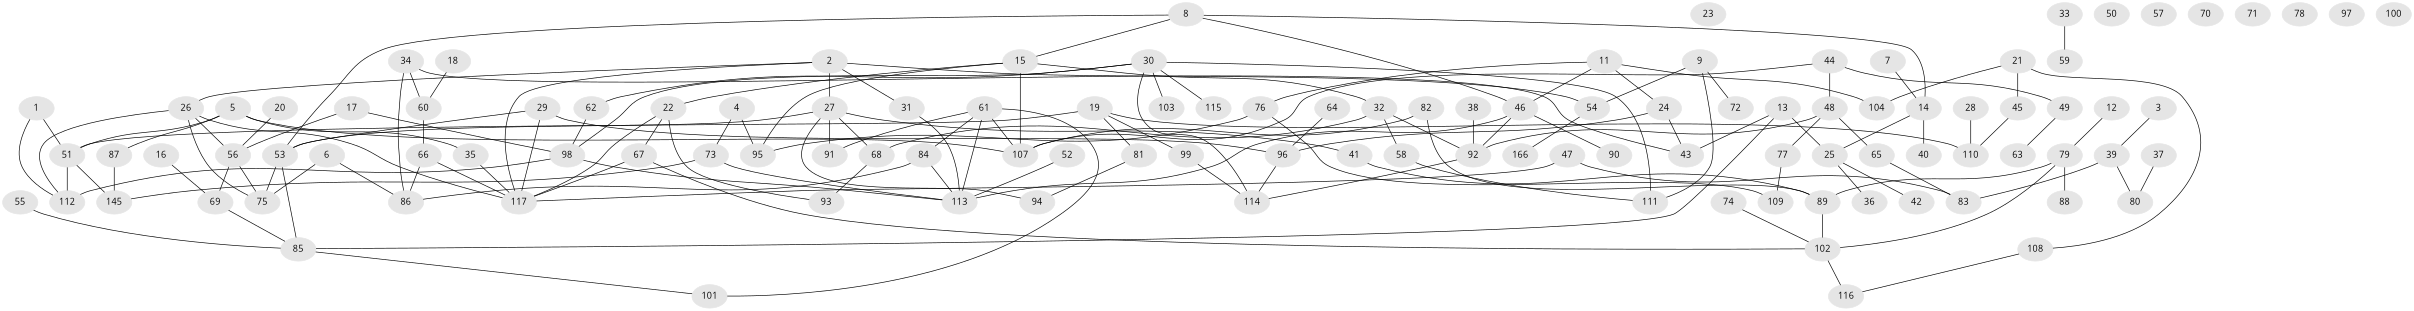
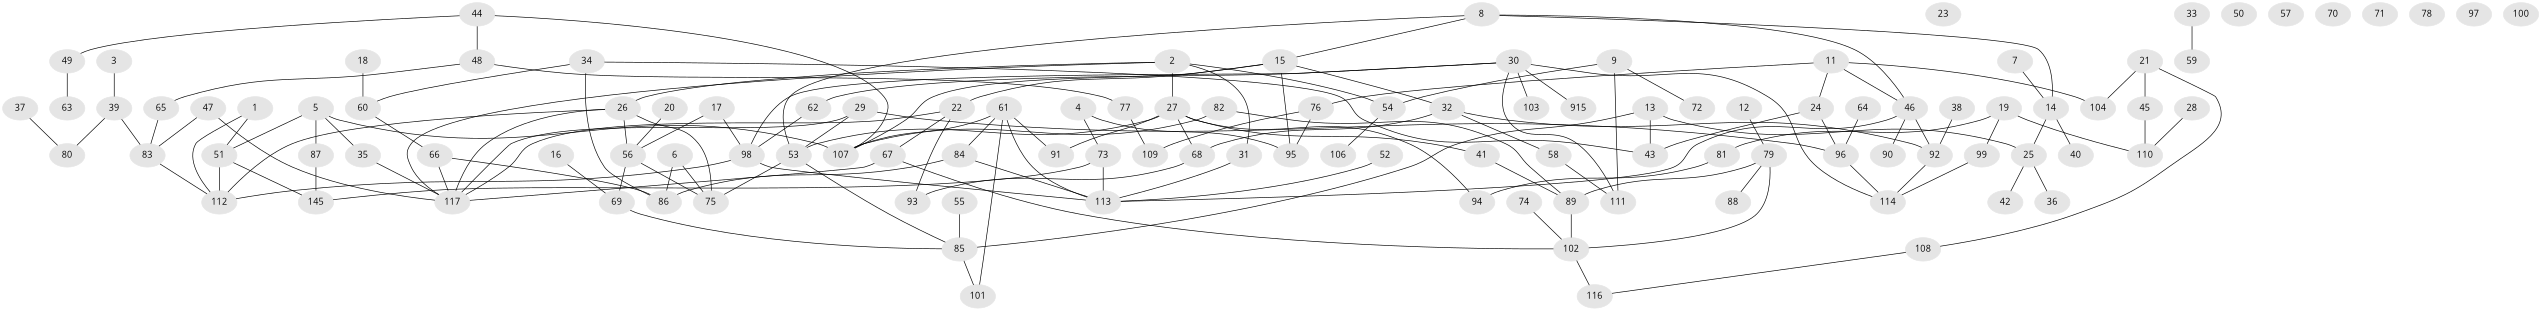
node "115": label "115" -> "915"
edge "19" -- "51": removed
edge "48" -- "92": removed
node "166": label "166" -> "106"
edge "83" -- "112": added
